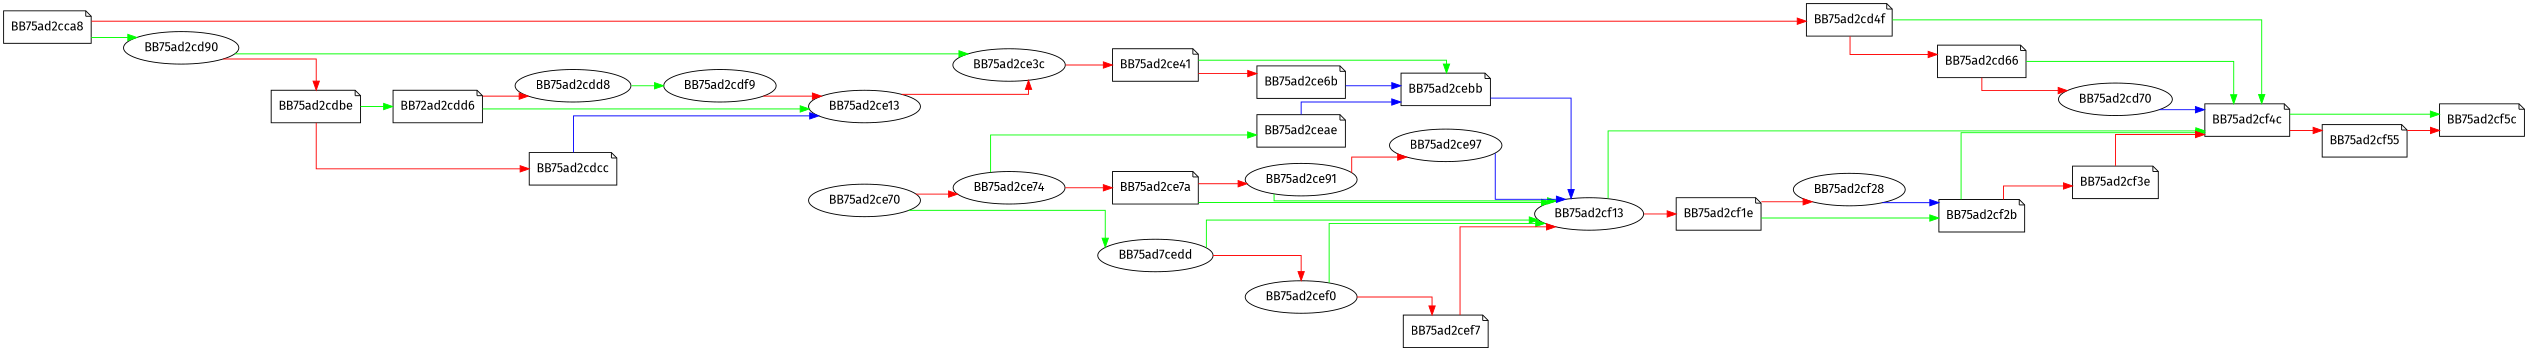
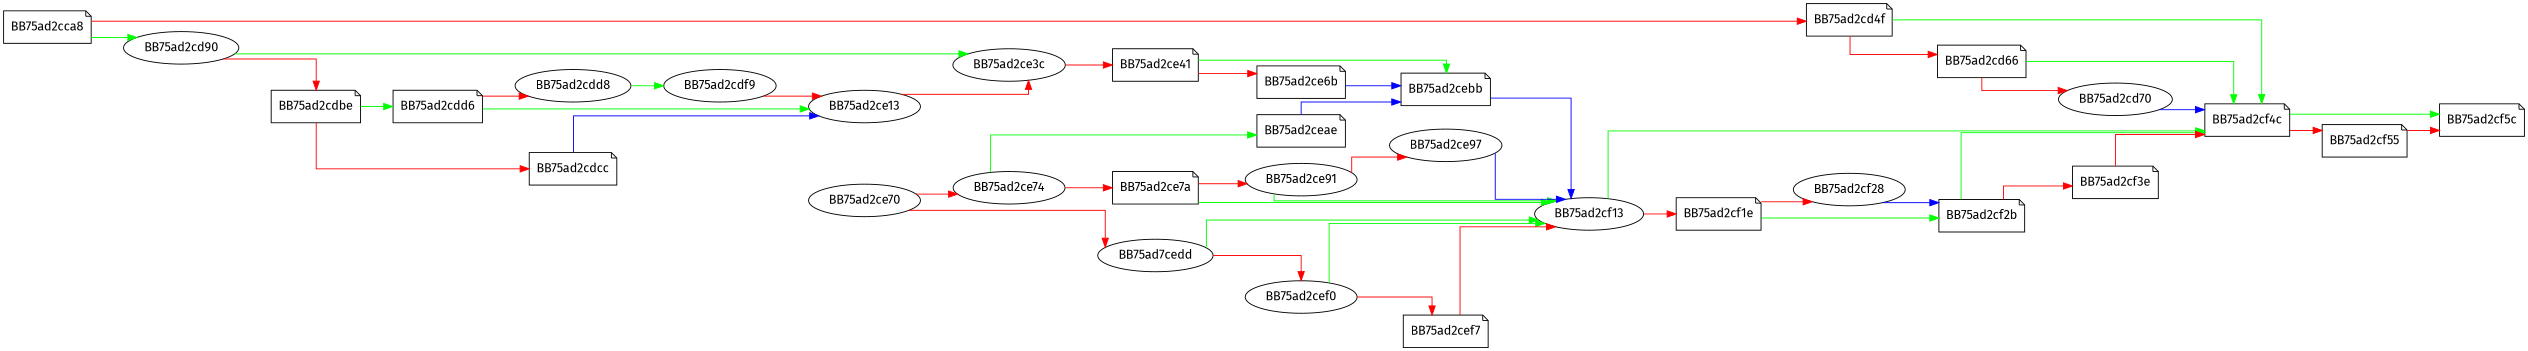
node "BB72ad2cdd6": label "BB72ad2cdd6" -> "BB75ad2cdd6"
edge "BB75ad2ce70" -> "BB75ad7cedd": color green -> red
